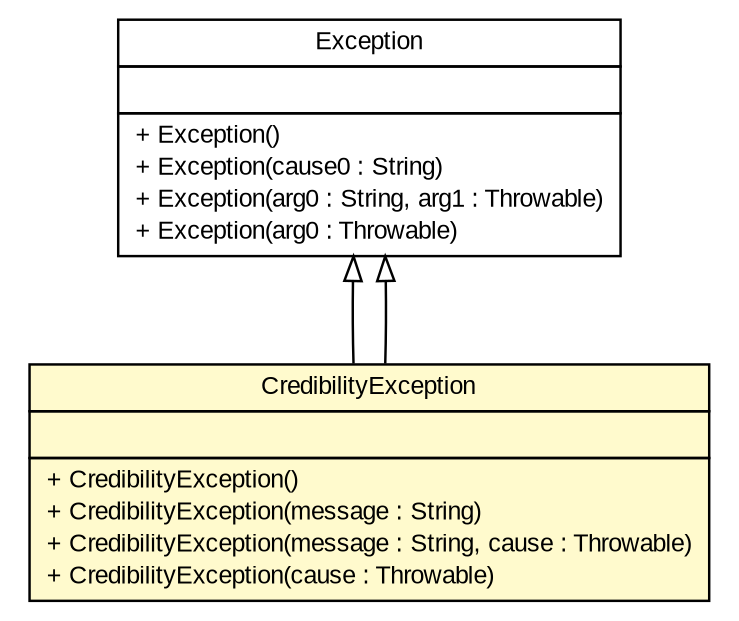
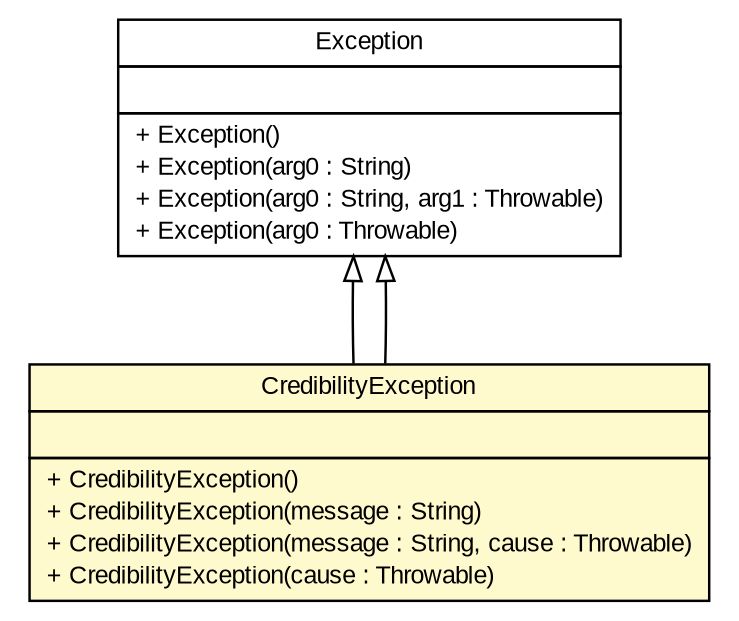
node "Exception": text "+ Exception(cause0 : String)" -> "+ Exception(arg0 : String)"
